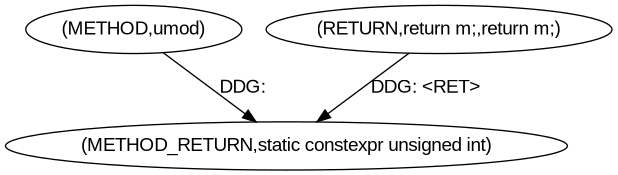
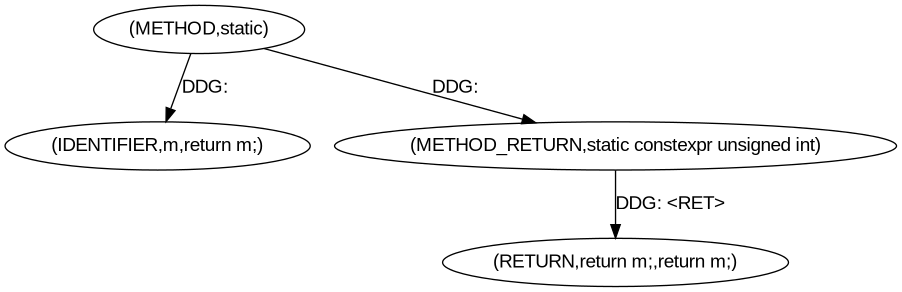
node "(METHOD,umod)": label "(METHOD,umod)" -> "(METHOD,static)"
edge "(RETURN,return m;,return m;)" -> "(METHOD_RETURN,static constexpr unsigned int)": reversed
node "(IDENTIFIER,m,return m;)": added
